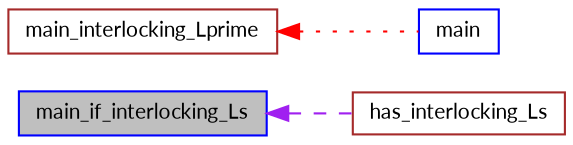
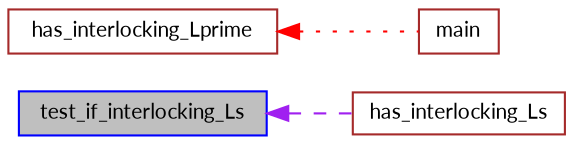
node "main_interlocking_Lprime": label "main_interlocking_Lprime" -> "has_interlocking_Lprime"
node "main": color blue -> brown
node "main_if_interlocking_Ls": label "main_if_interlocking_Ls" -> "test_if_interlocking_Ls"
